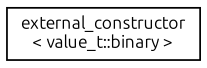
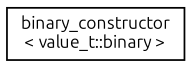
node "external_constructor < value_t::binary >": label "external_constructor < value_t::binary >" -> "binary_constructor < value_t::binary >"
